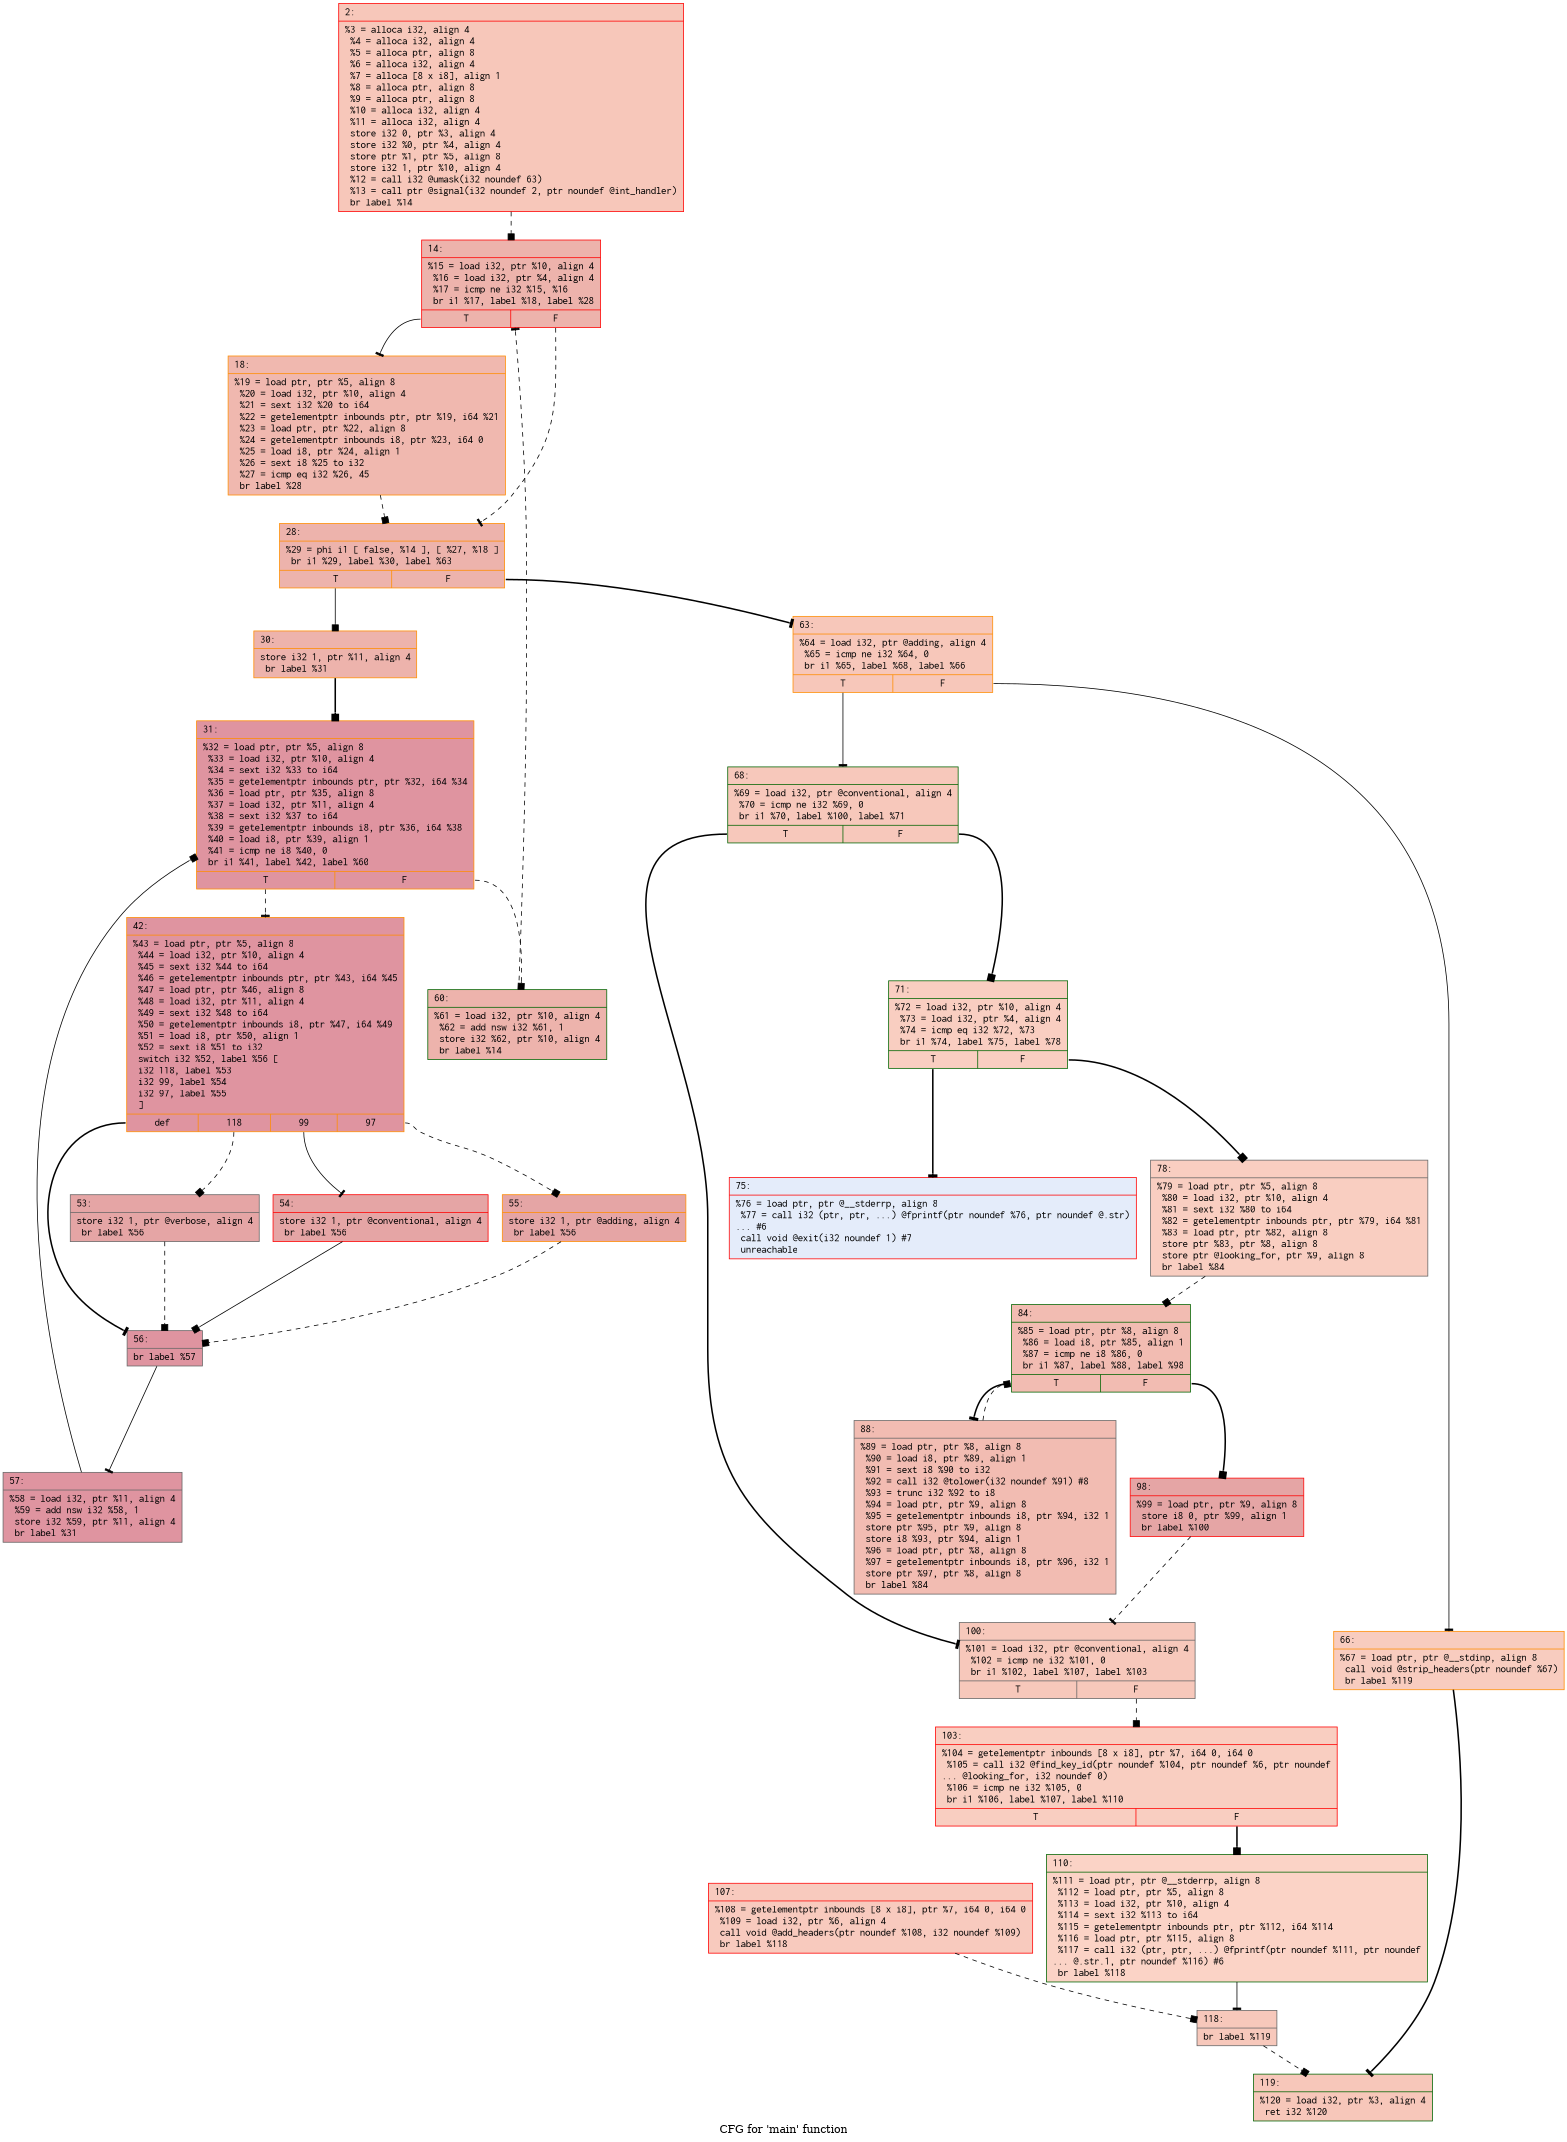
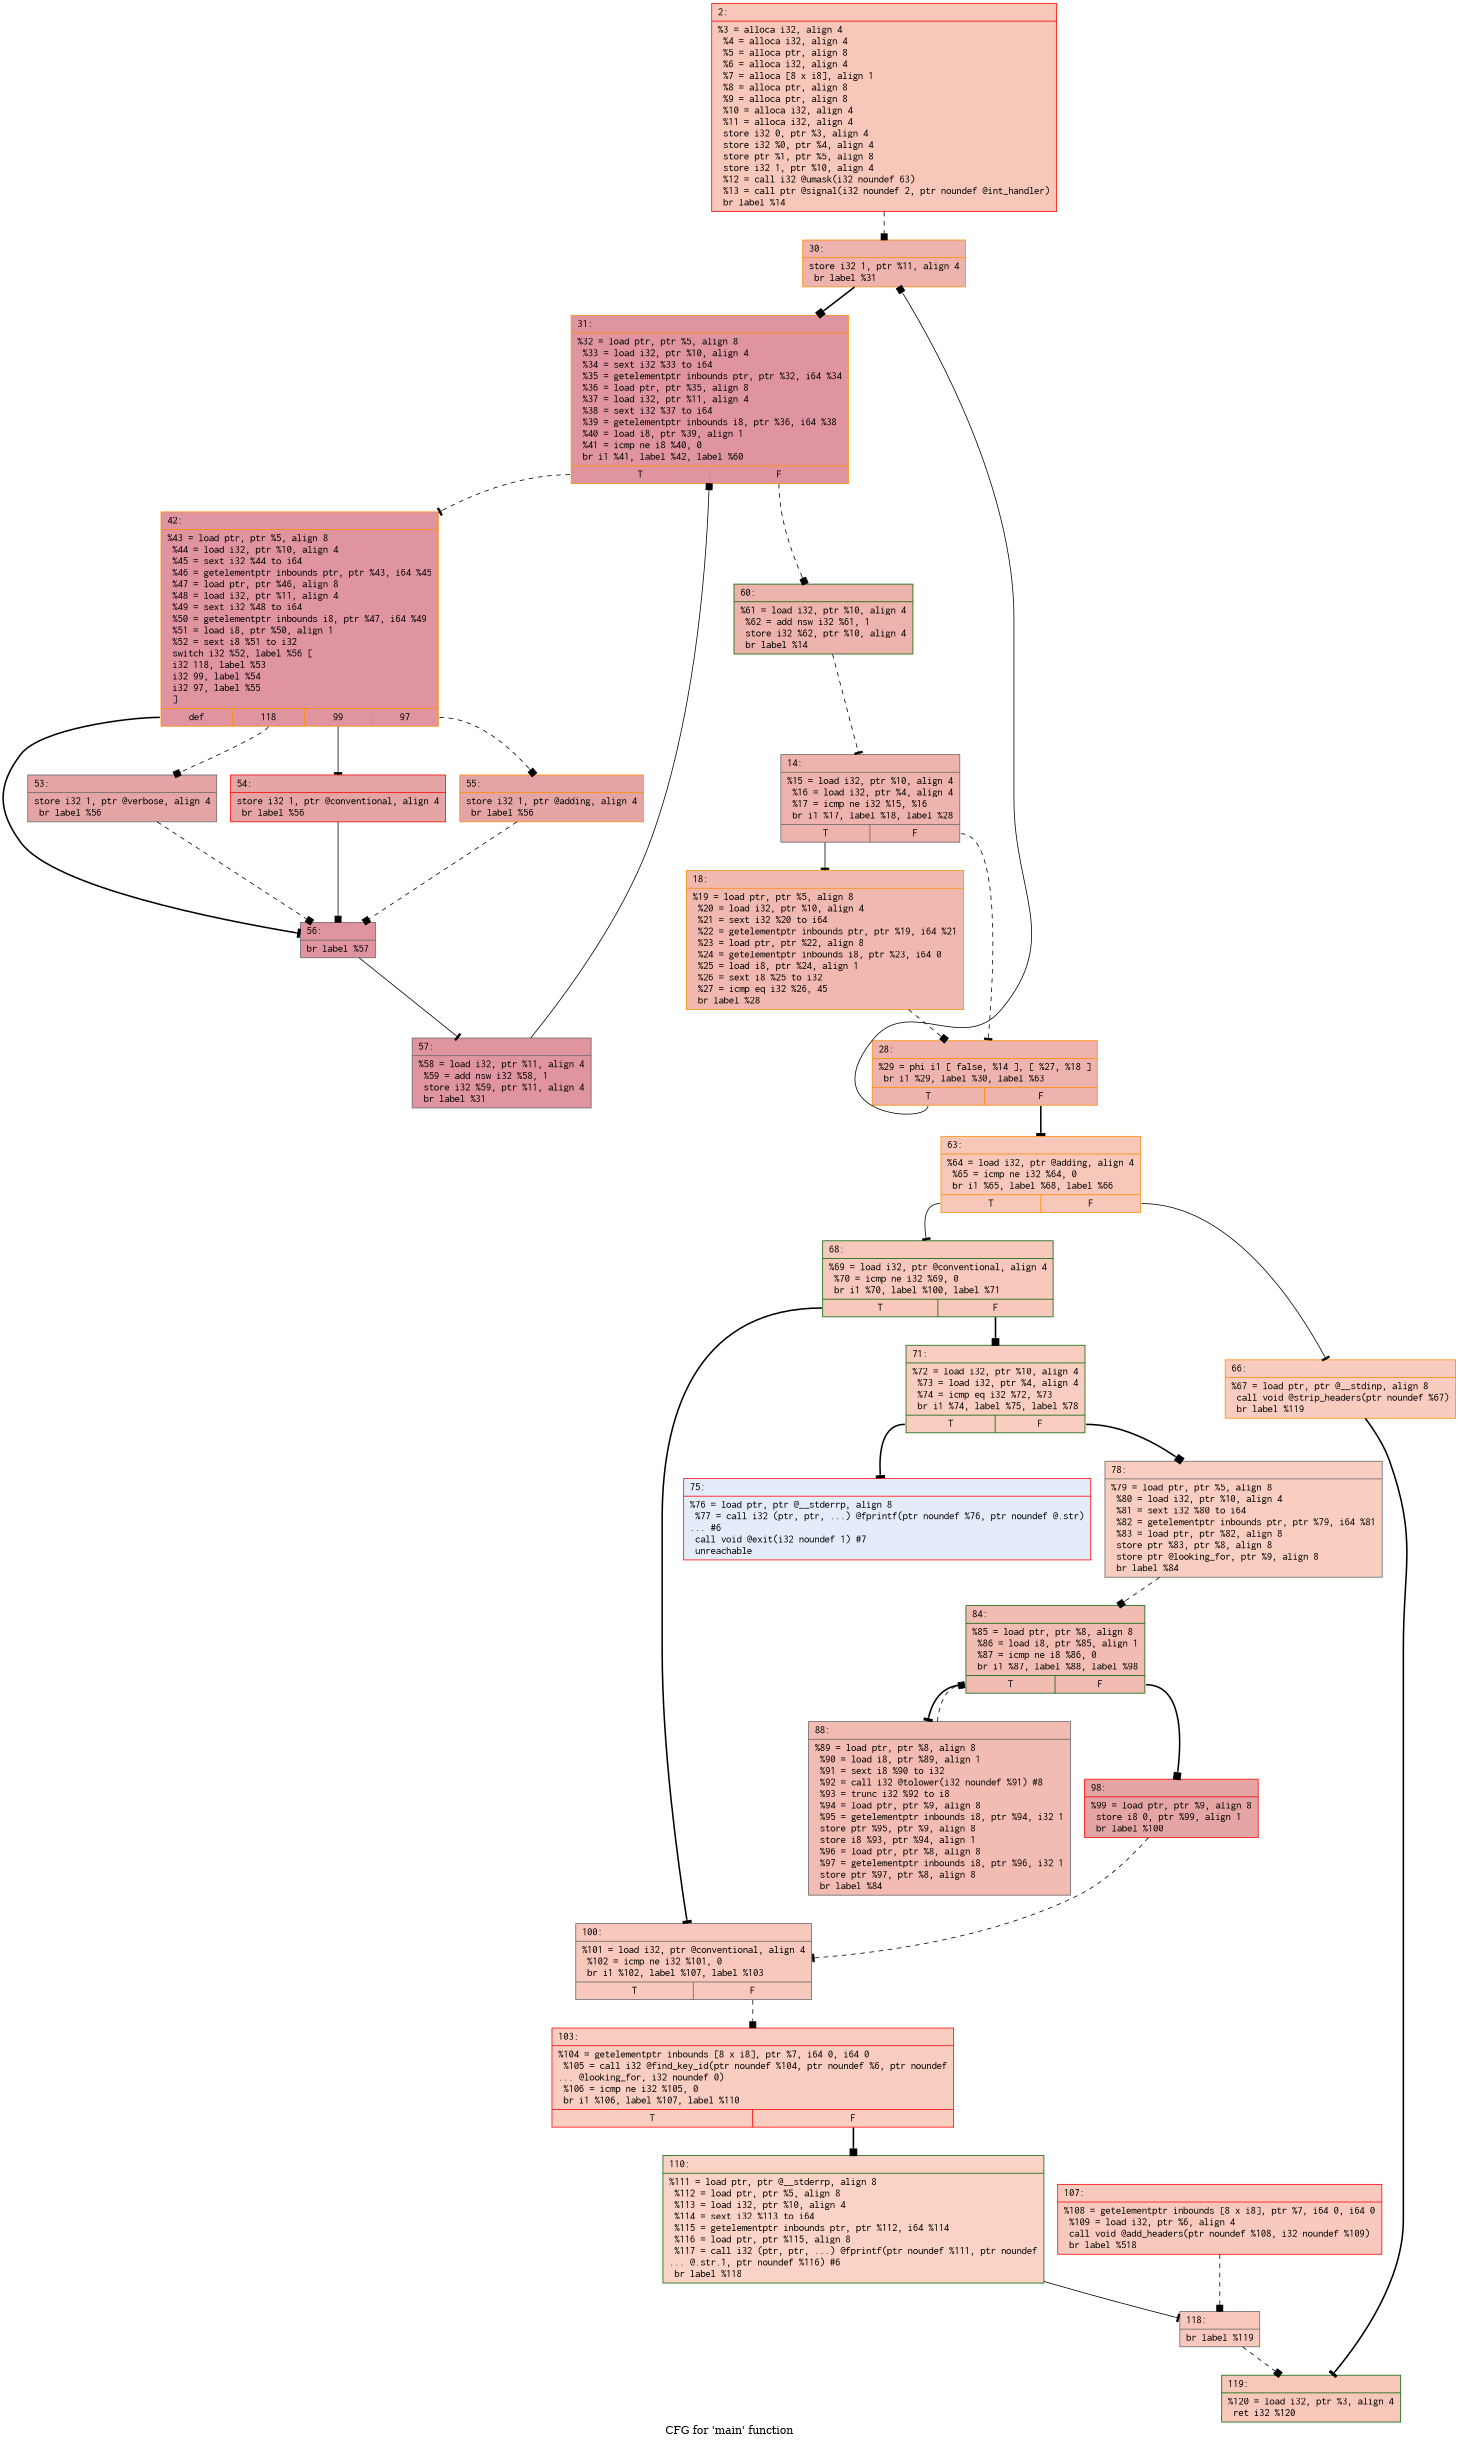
edge "2:" -> "14:": now "2:" -> "30:"
node "14:": color red -> gray40
node "107:": text "br label %118" -> "br label %518"
